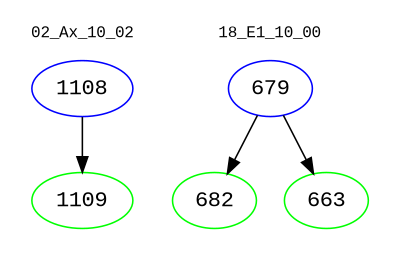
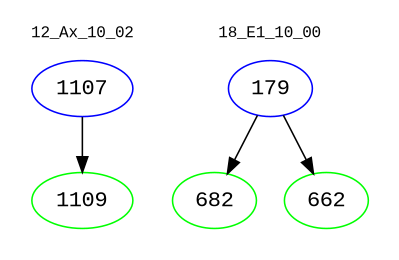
cluster "02_Ax_10_02": label "02_Ax_10_02" -> "12_Ax_10_02"
node "1108": label "1108" -> "1107"
node "679": label "679" -> "179"
node "663": label "663" -> "662"
